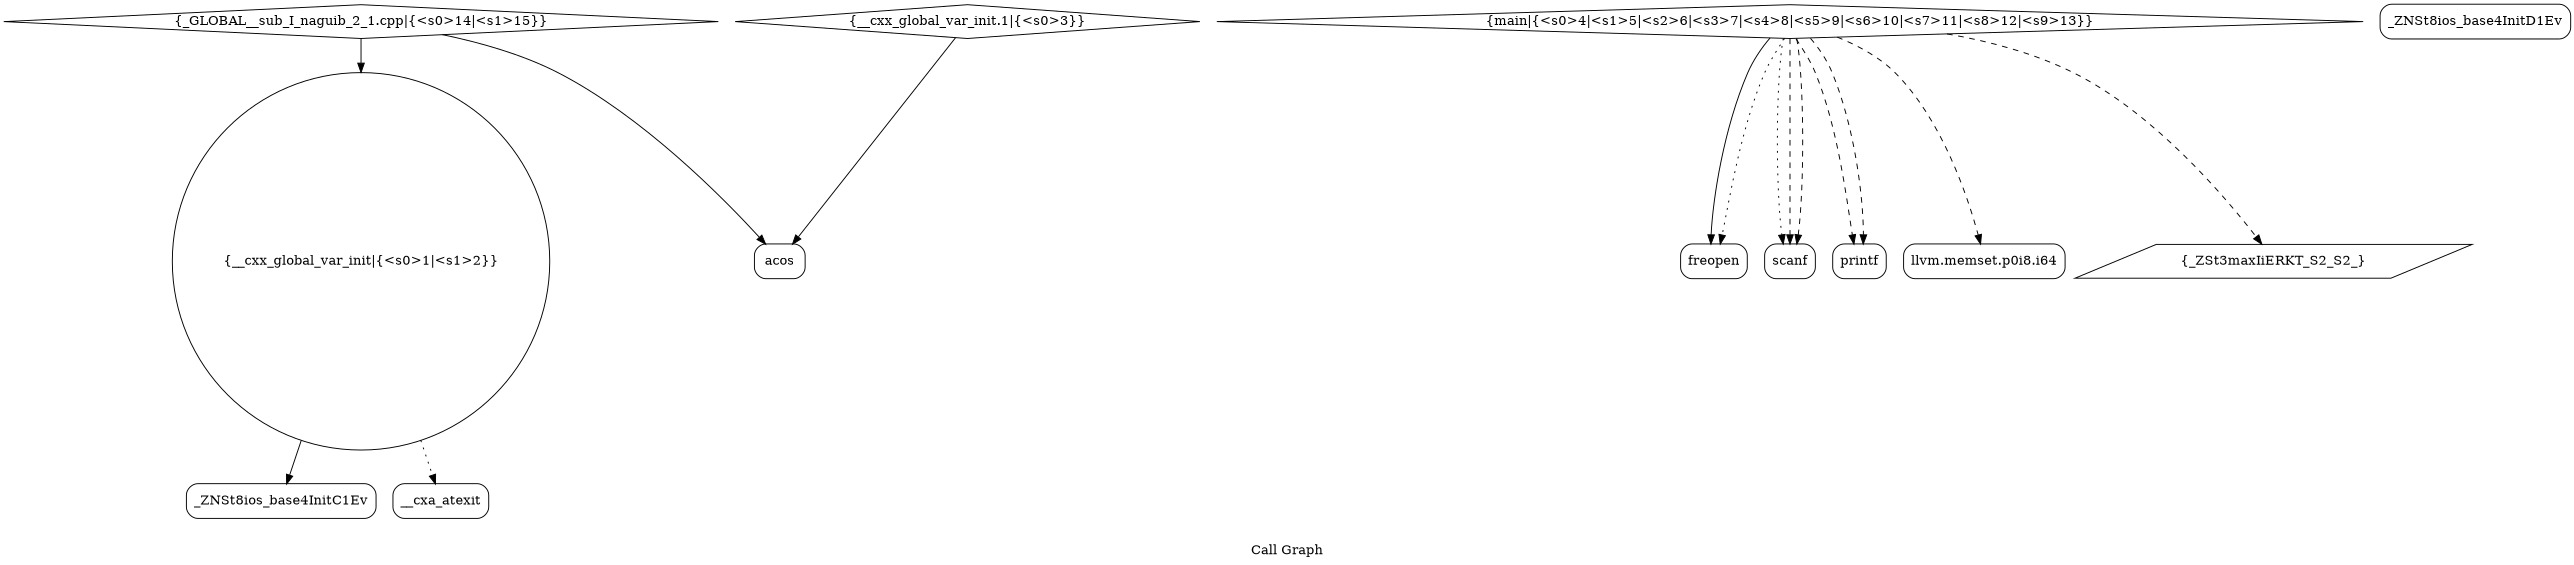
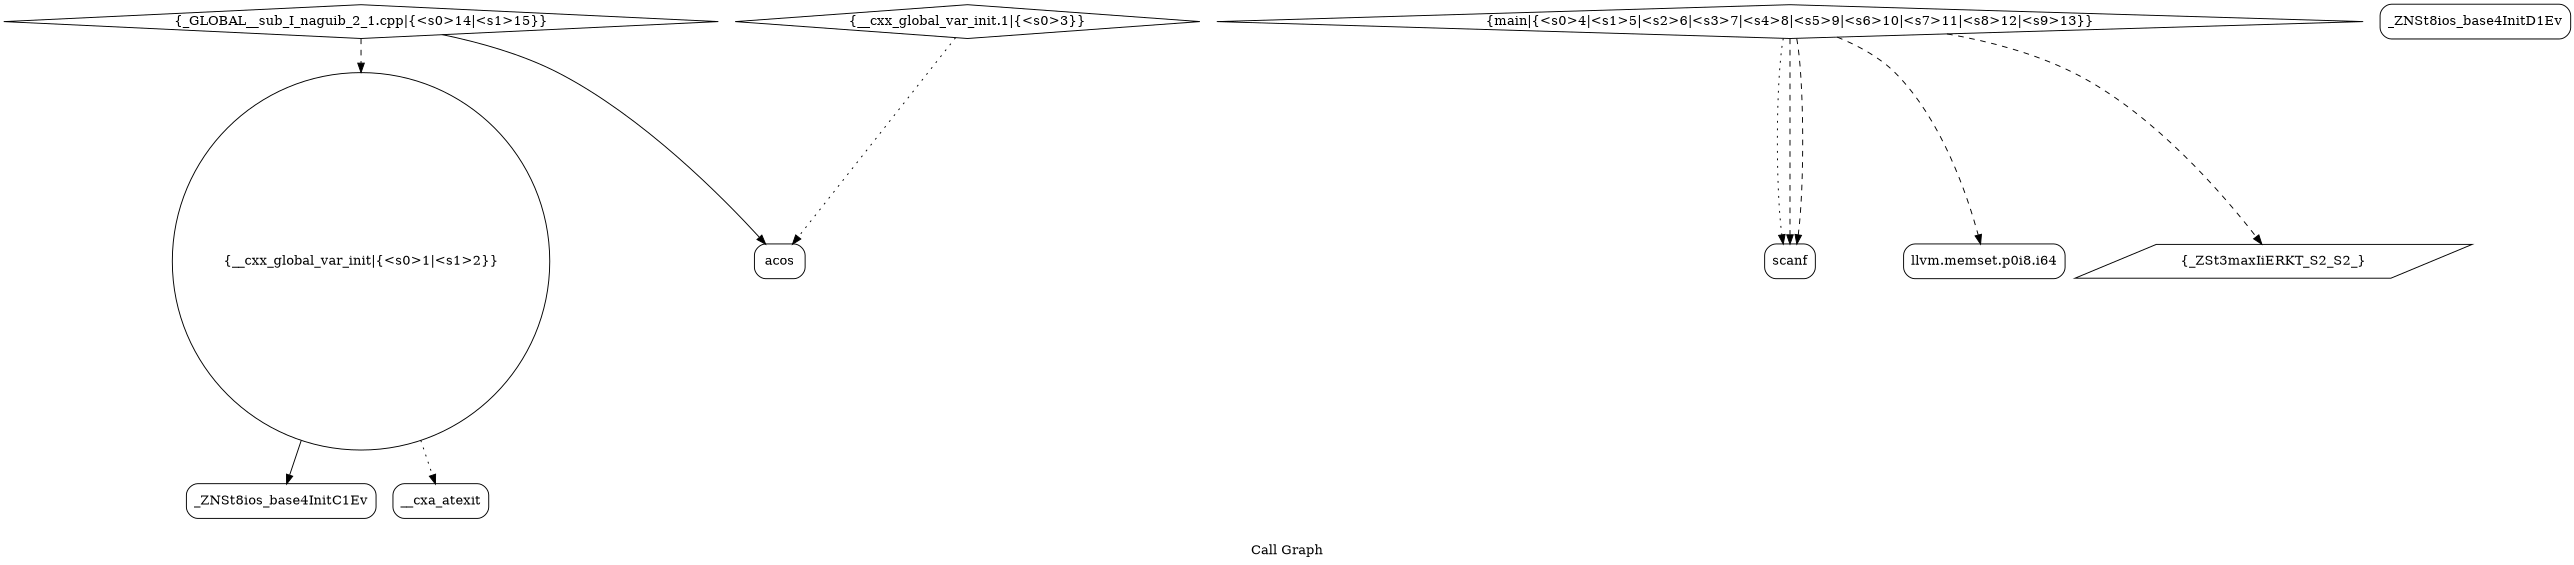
edge "{_GLOBAL__sub_I_naguib_2_1.cpp|{<s0>14|<s1>15}}" -> "{__cxx_global_var_init|{<s0>1|<s1>2}}": style solid -> dashed
edge "{__cxx_global_var_init.1|{<s0>3}}" -> "acos": style solid -> dotted
node "freopen": removed
node "printf": removed
